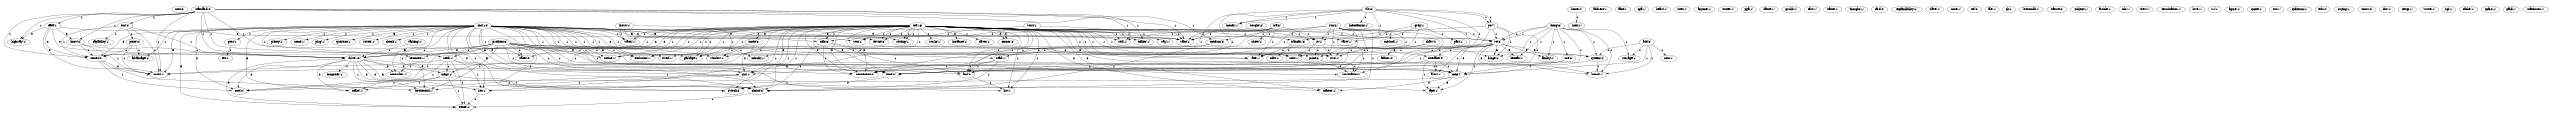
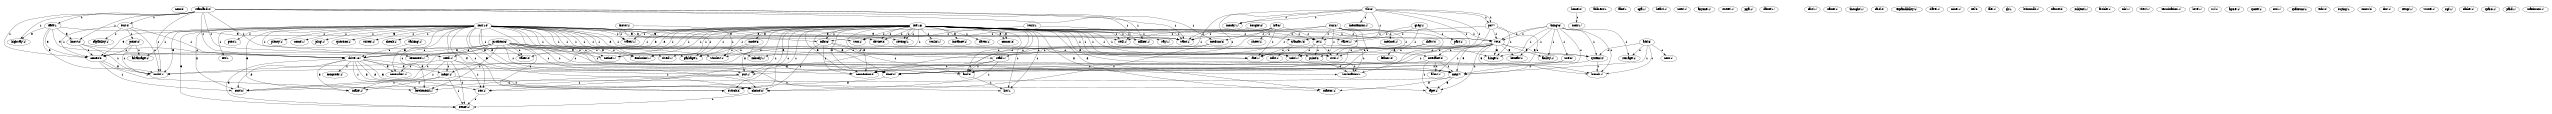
node "grubb(1)": removed
edge "goes(1)" -> "set(1)": now "scsi(14)" -> "set(1)"
edge "sun(2)" -> "choice(2)": removed, label "1"
